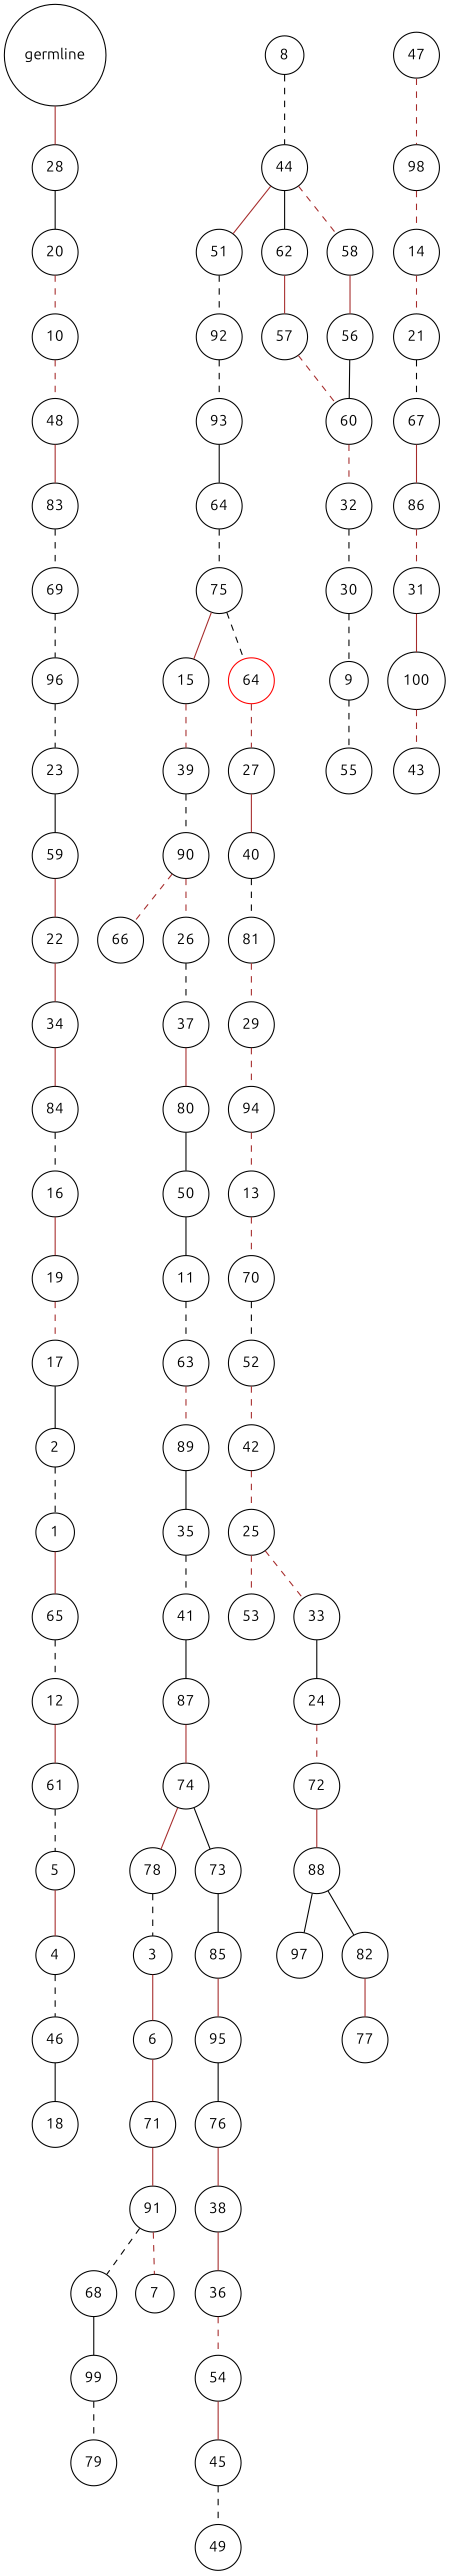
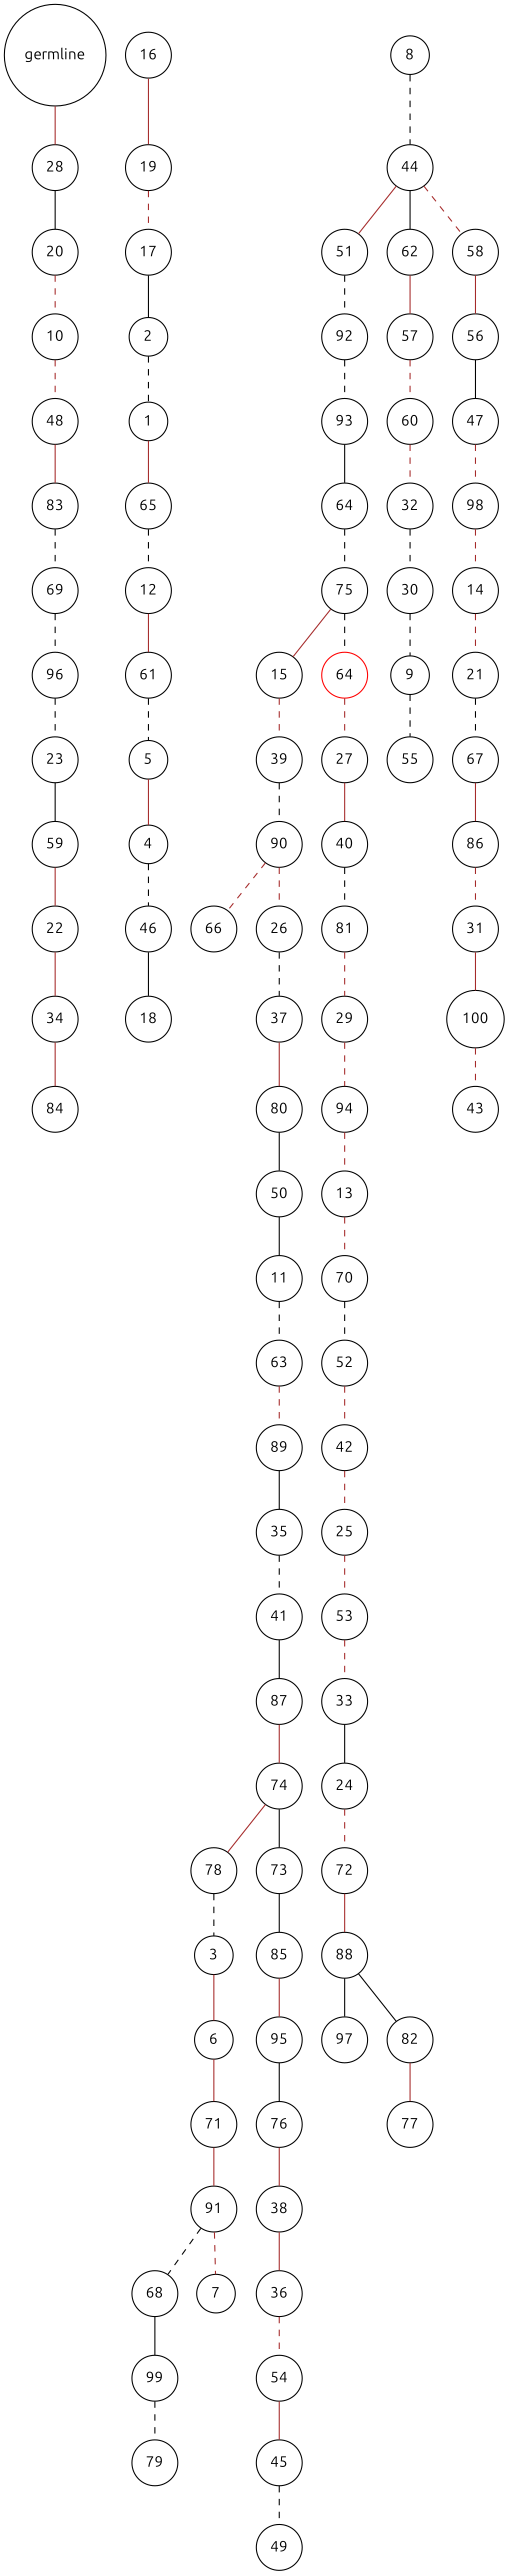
edge "56" -- "60": now "56" -- "47"
edge "84" -- "16": removed
edge "25" -- "33": now "53" -- "33"
